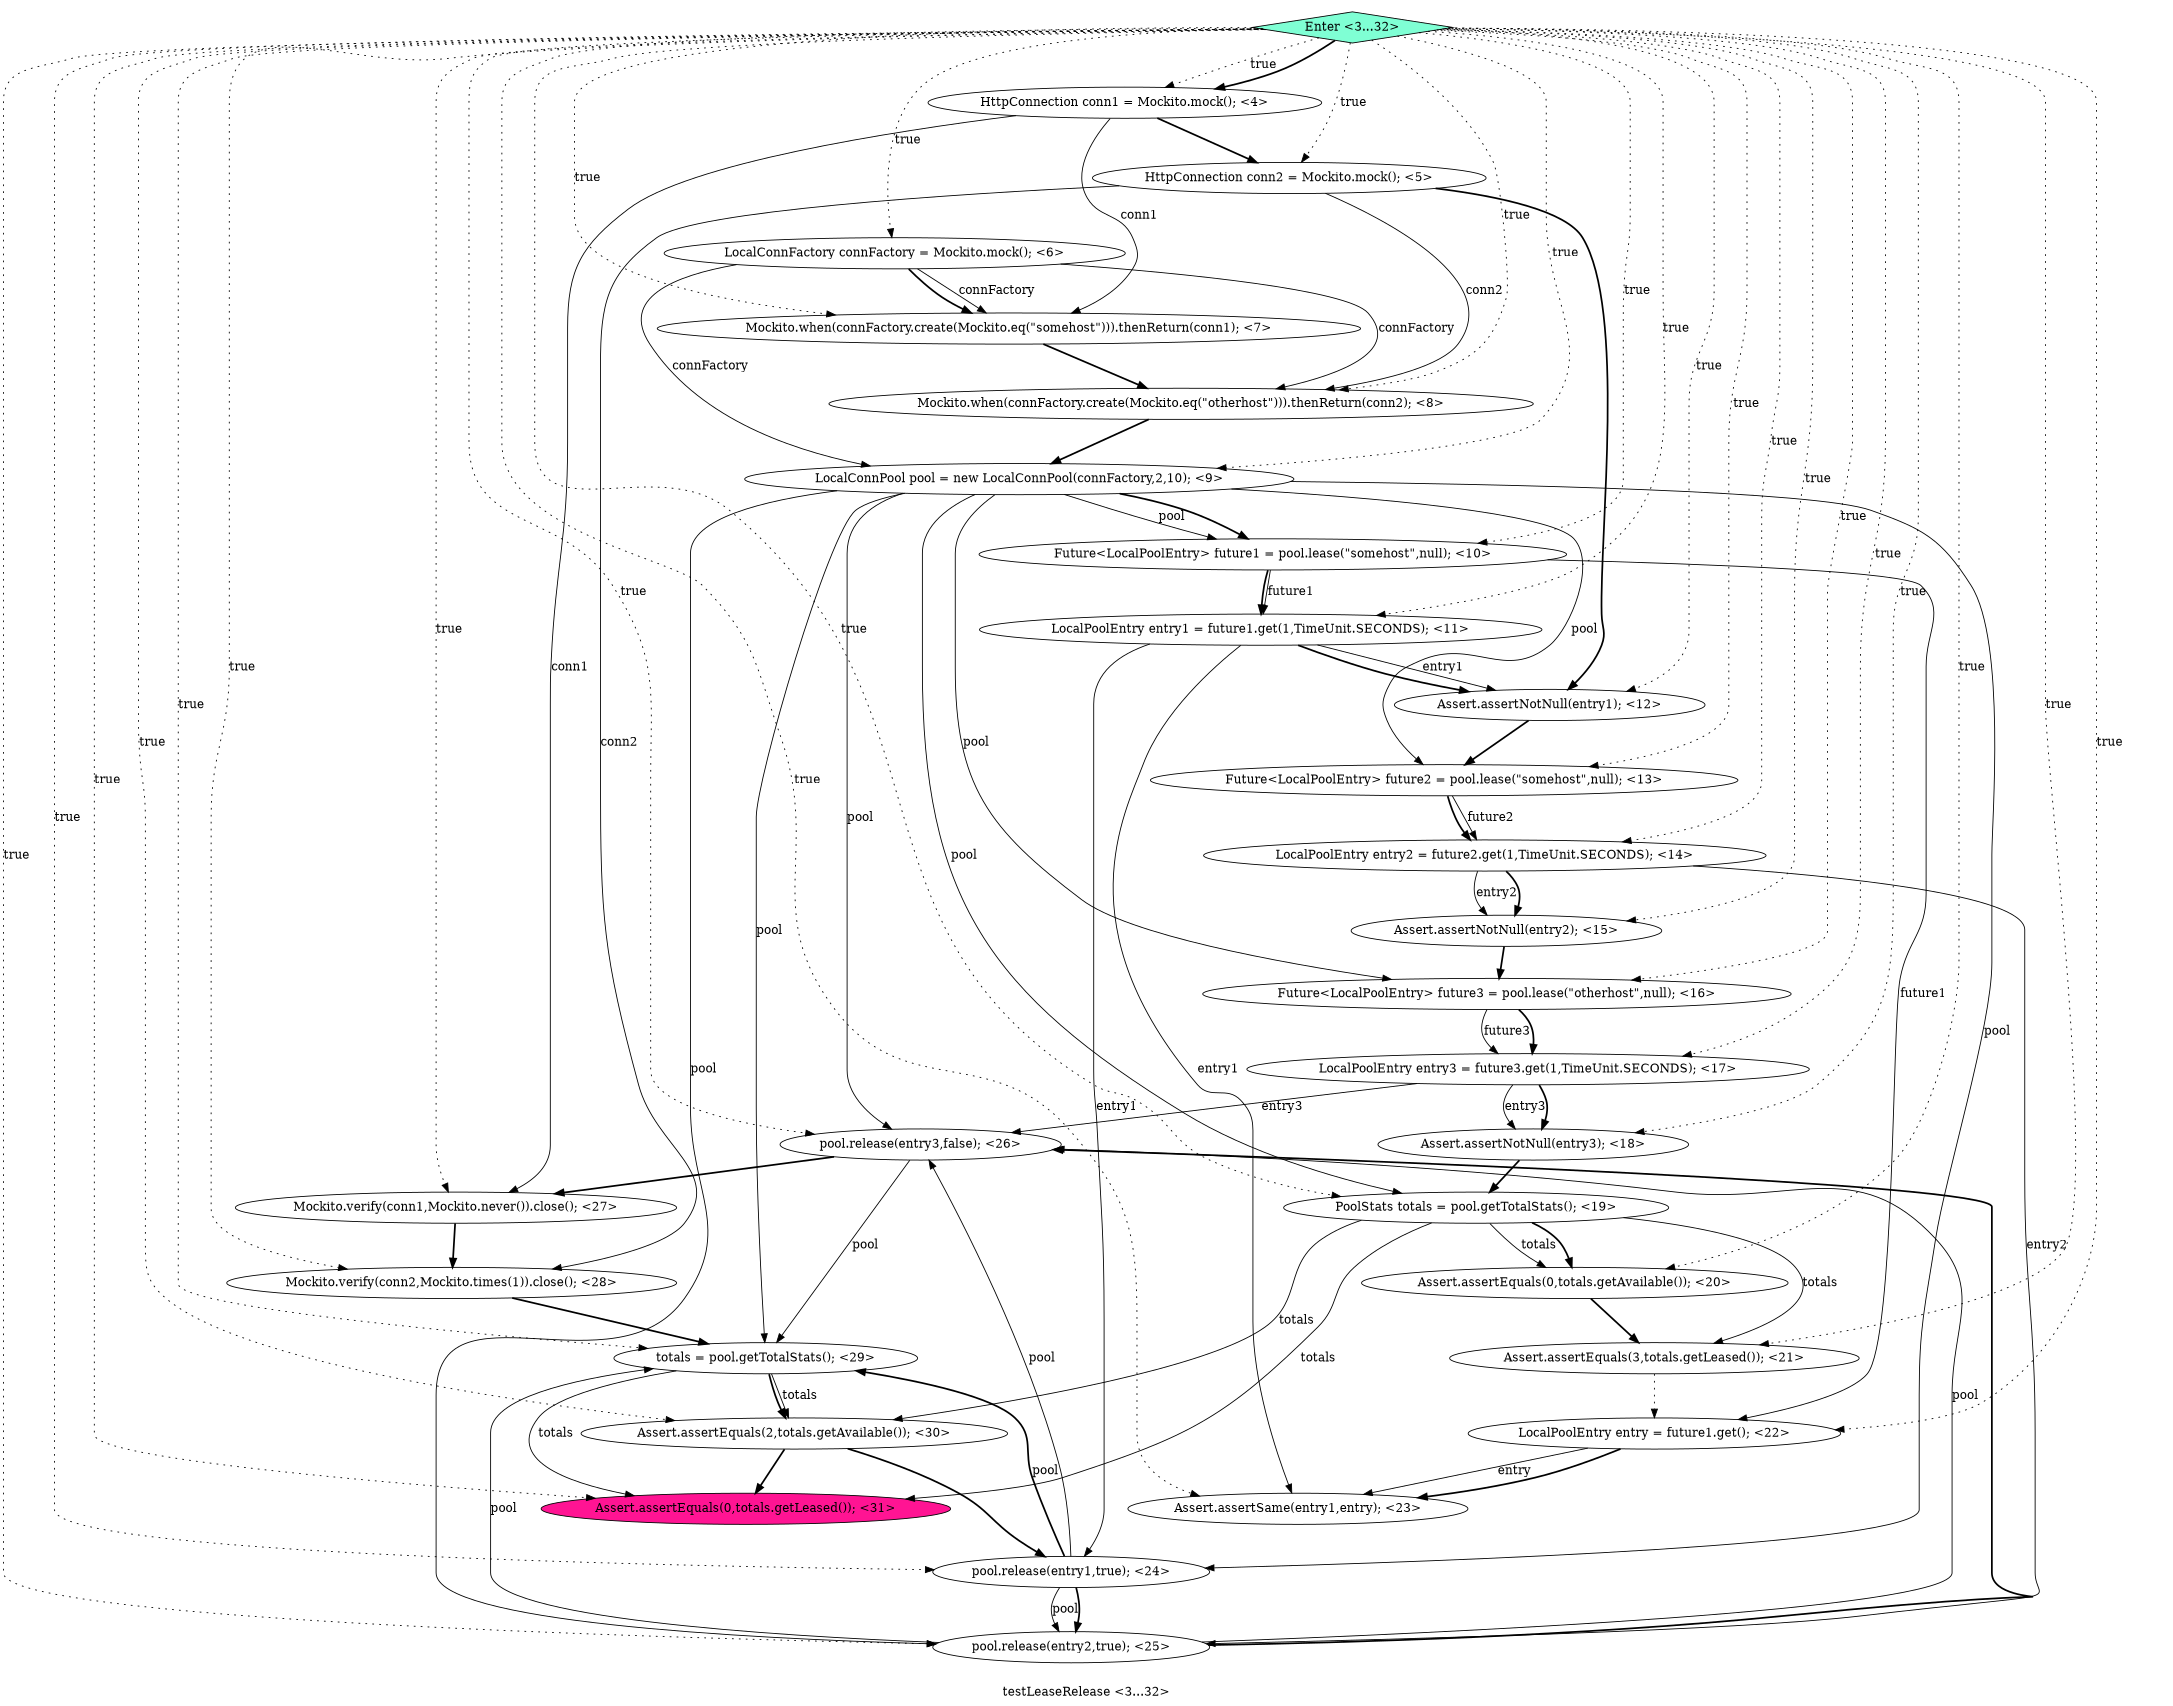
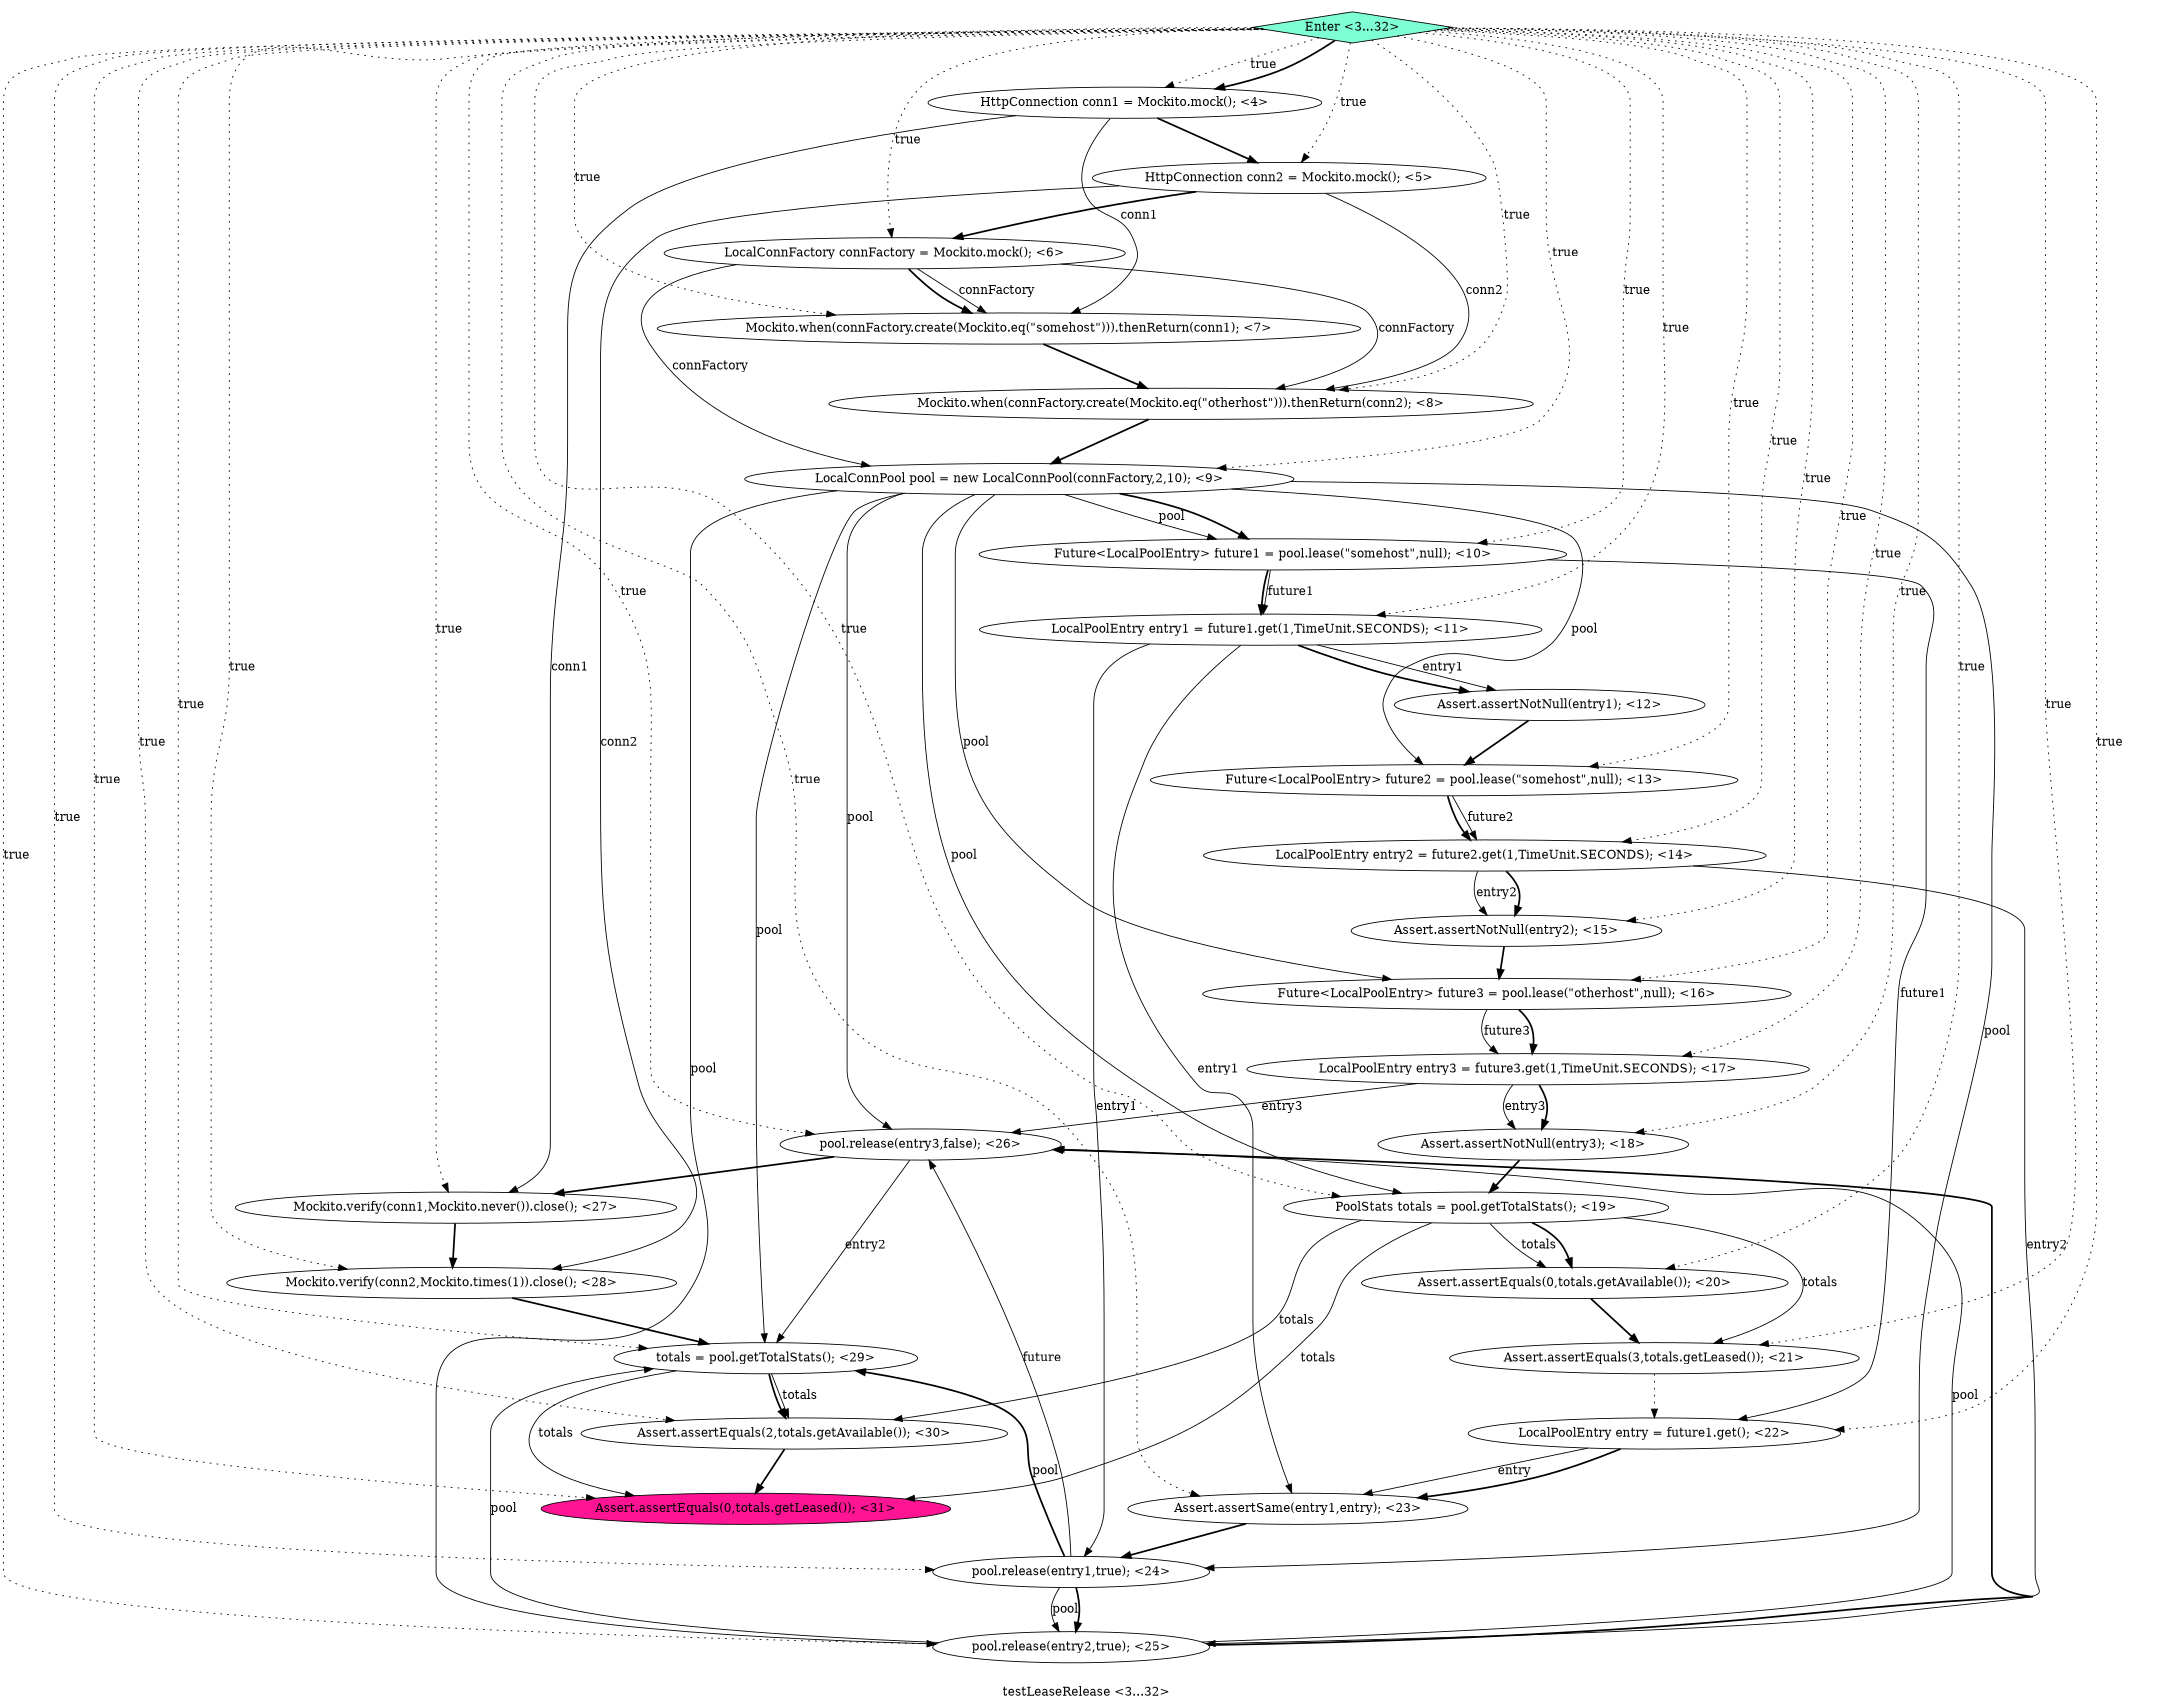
edge "Enter <3...32>" -> "Assert.assertNotNull(entry1); <12>": removed, label "true"
edge "HttpConnection conn2 = Mockito.mock(); <5>" -> "Assert.assertNotNull(entry1); <12>": now "HttpConnection conn2 = Mockito.mock(); <5>" -> "LocalConnFactory connFactory = Mockito.mock(); <6>"
edge "pool.release(entry3,false); <26>" -> "totals = pool.getTotalStats(); <29>": label "pool" -> "entry2"
edge "pool.release(entry1,true); <24>" -> "pool.release(entry3,false); <26>": label "pool" -> "future"
edge "Assert.assertEquals(2,totals.getAvailable()); <30>" -> "pool.release(entry1,true); <24>": now "Assert.assertSame(entry1,entry); <23>" -> "pool.release(entry1,true); <24>"
